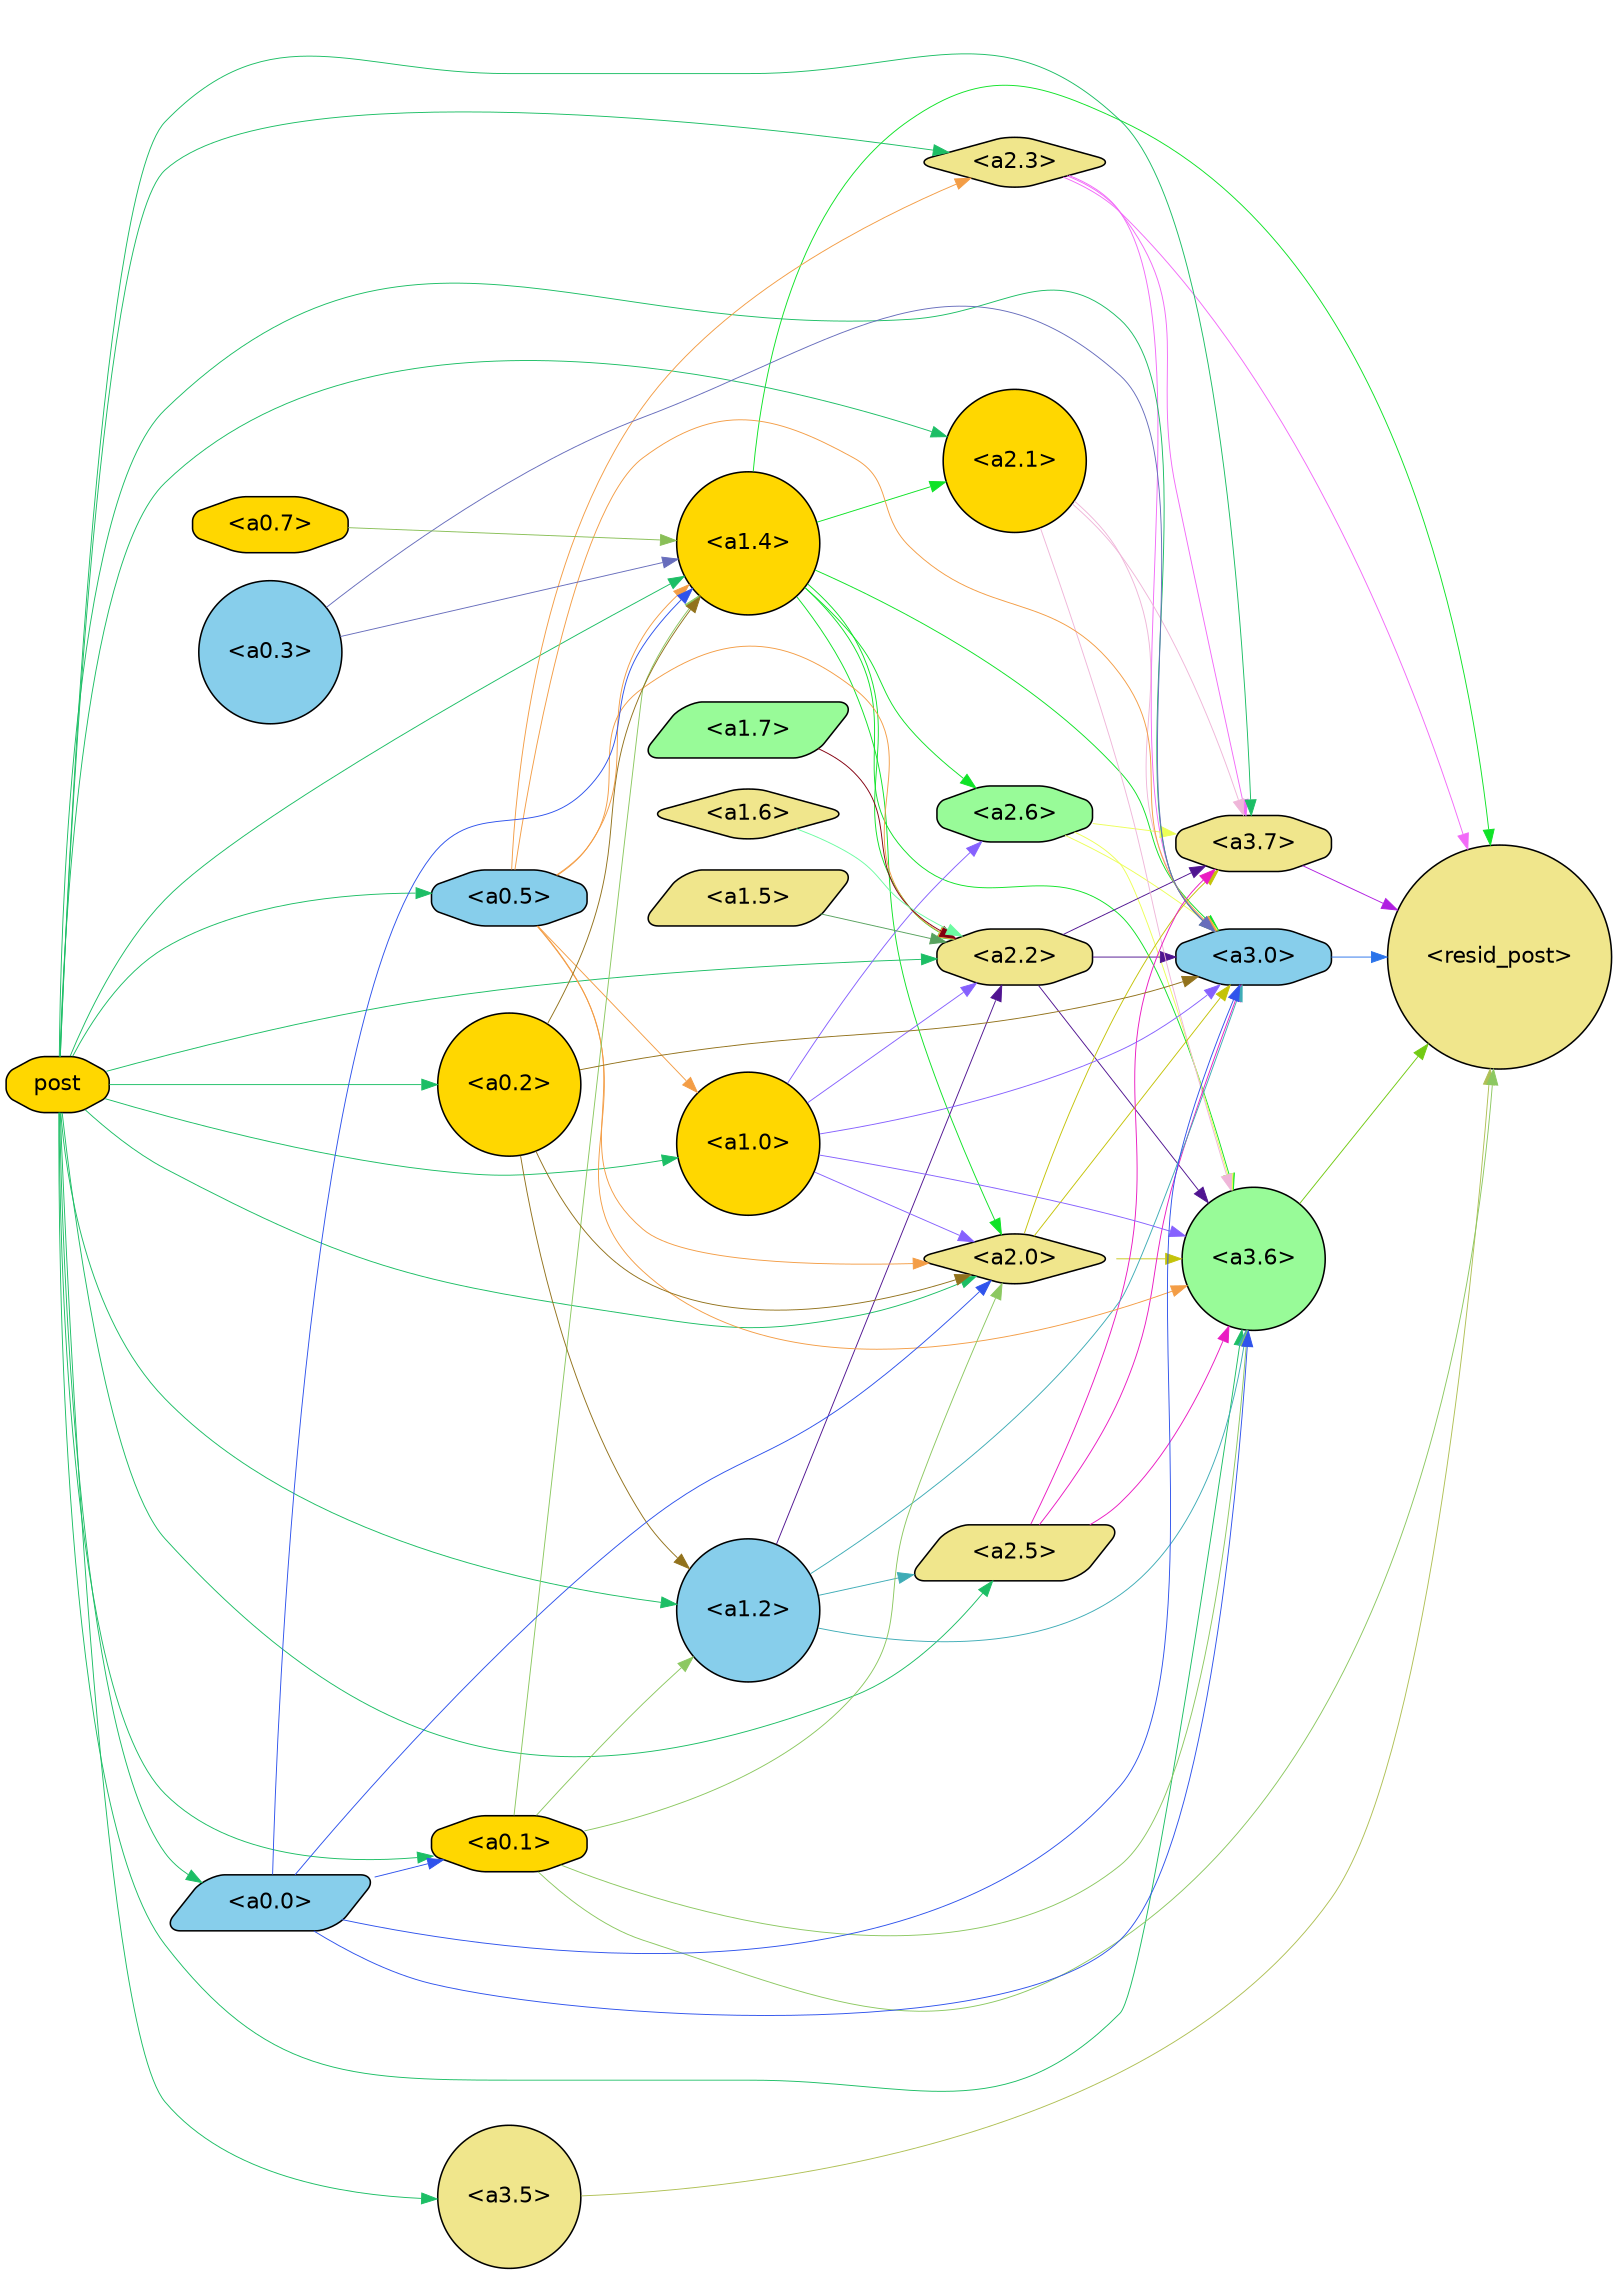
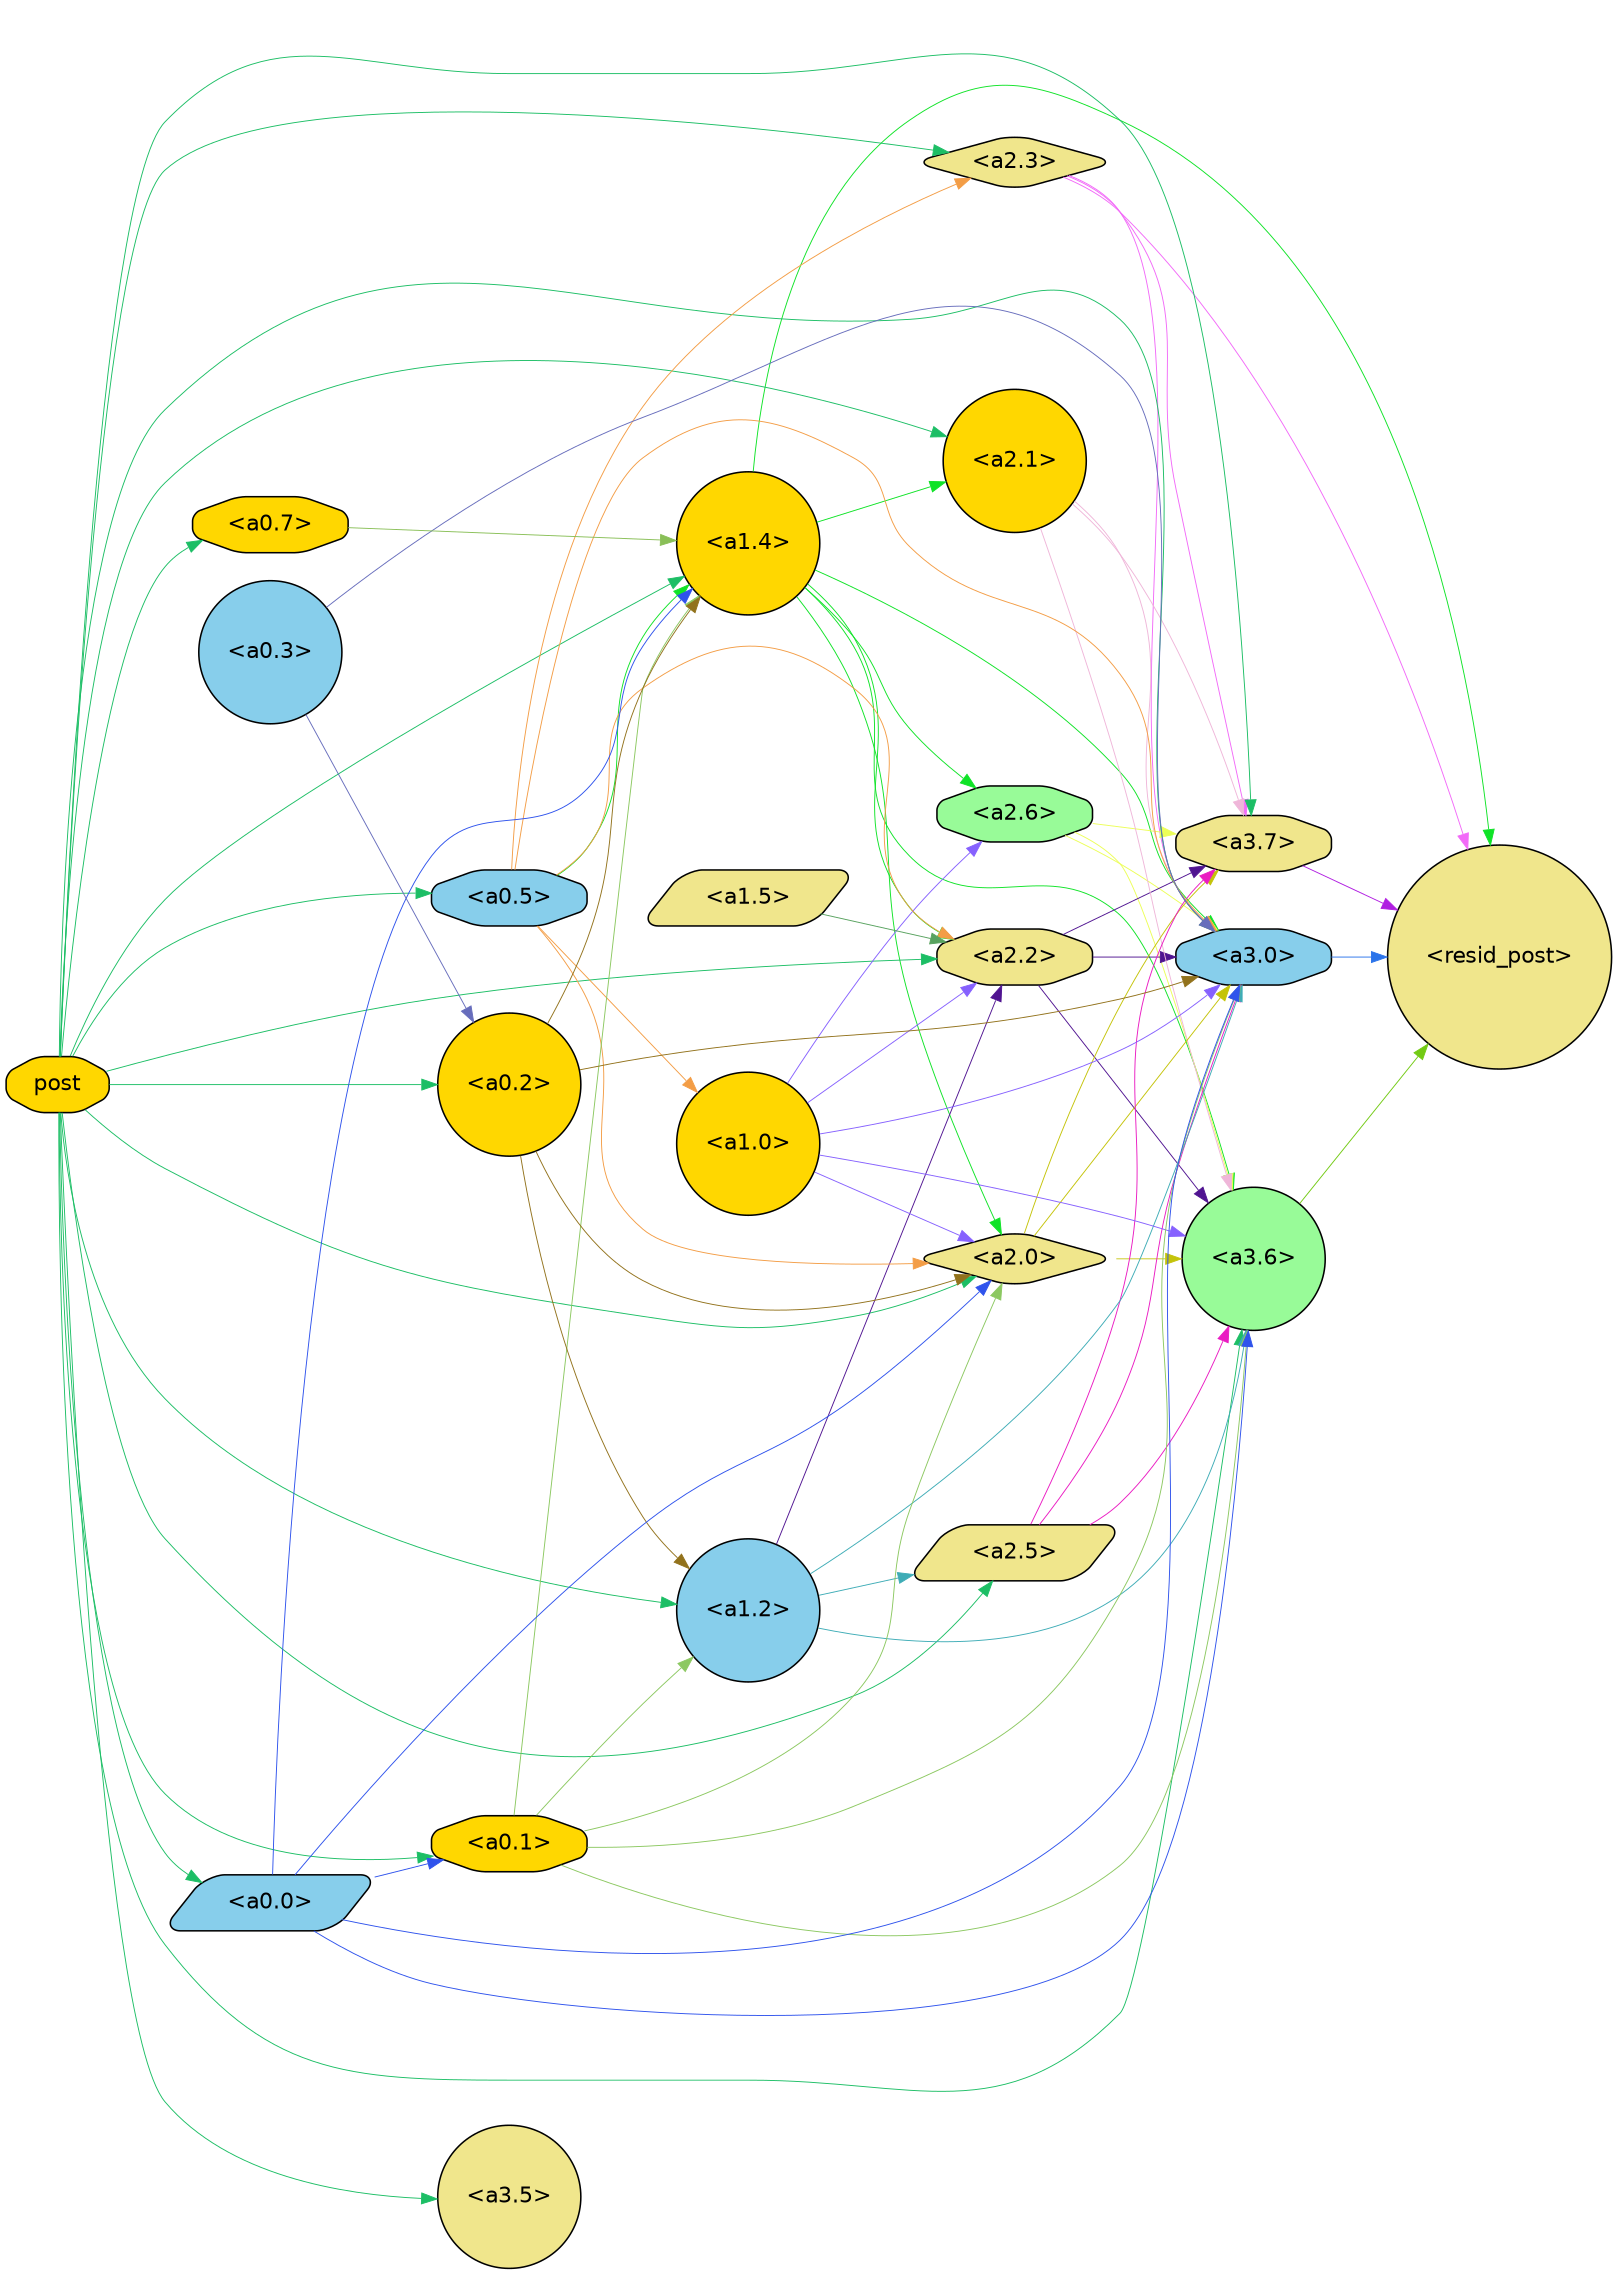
edge "<a0.3>" -> "<a1.4>": now "<a0.3>" -> "<a0.2>"
node "<a1.7>": removed
edge "<a0.5>" -> "<a1.4>": color #f39d46 -> #0fe327
node "<a1.6>": removed
edge "post" -> "<a1.0>": now "post" -> "<a0.7>"
edge "<a0.5>" -> "<a3.6>": removed
edge "<a0.1>" -> "<resid_post>": now "<a0.1>" -> "<a3.0>"
edge "<a3.5>" -> "<resid_post>": removed
